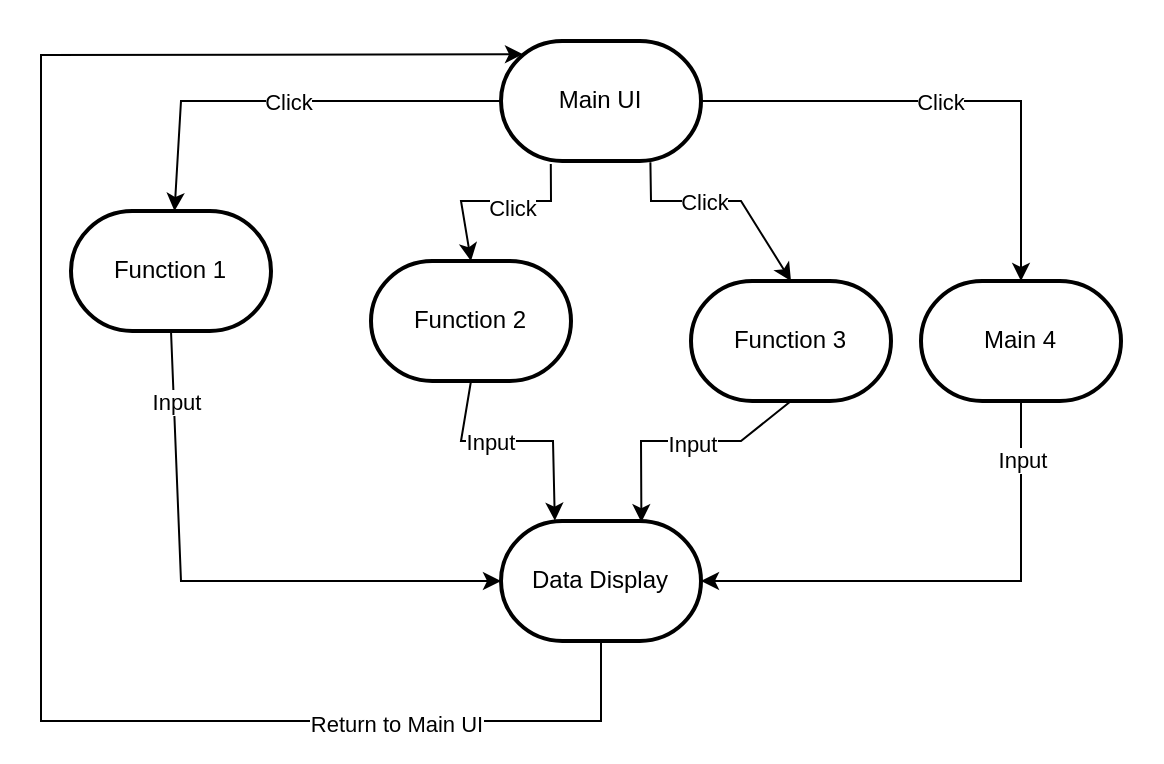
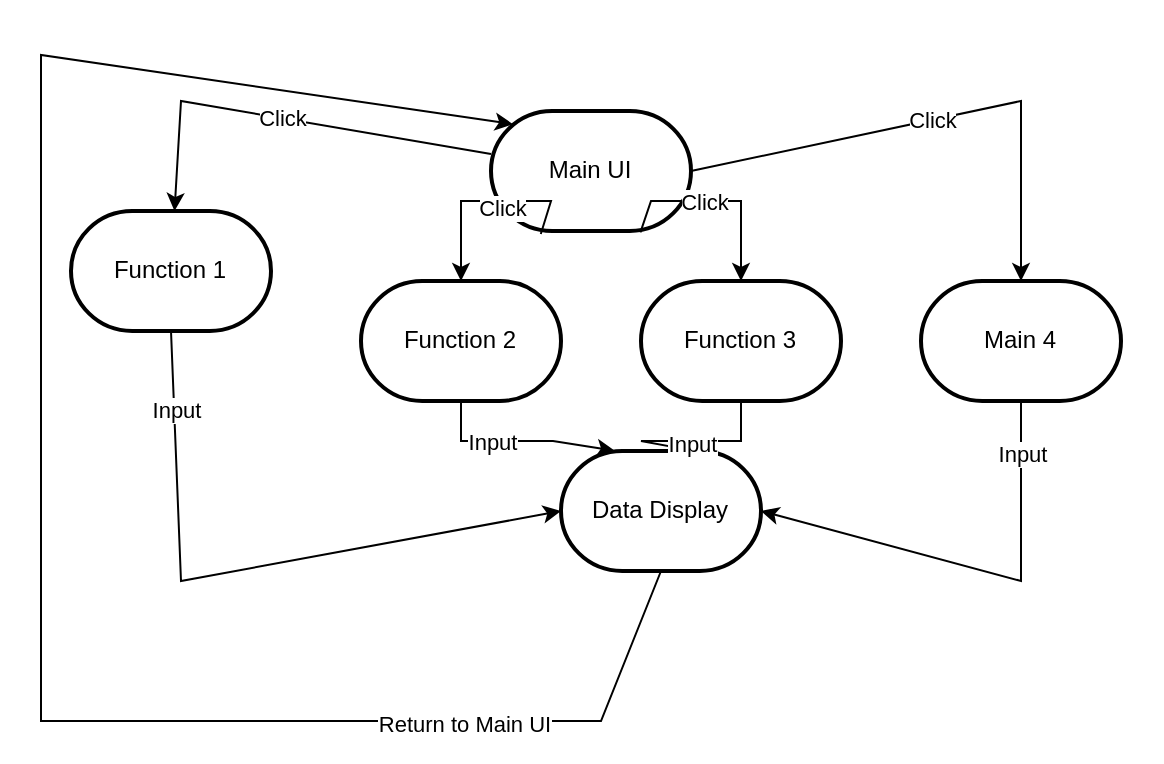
node "Main UI": moved (601, 101) -> (591, 171)
node "Function 2": moved (471, 321) -> (461, 341)
node "Function 3": moved (791, 341) -> (741, 341)
node "Data Display": moved (601, 581) -> (661, 511)
